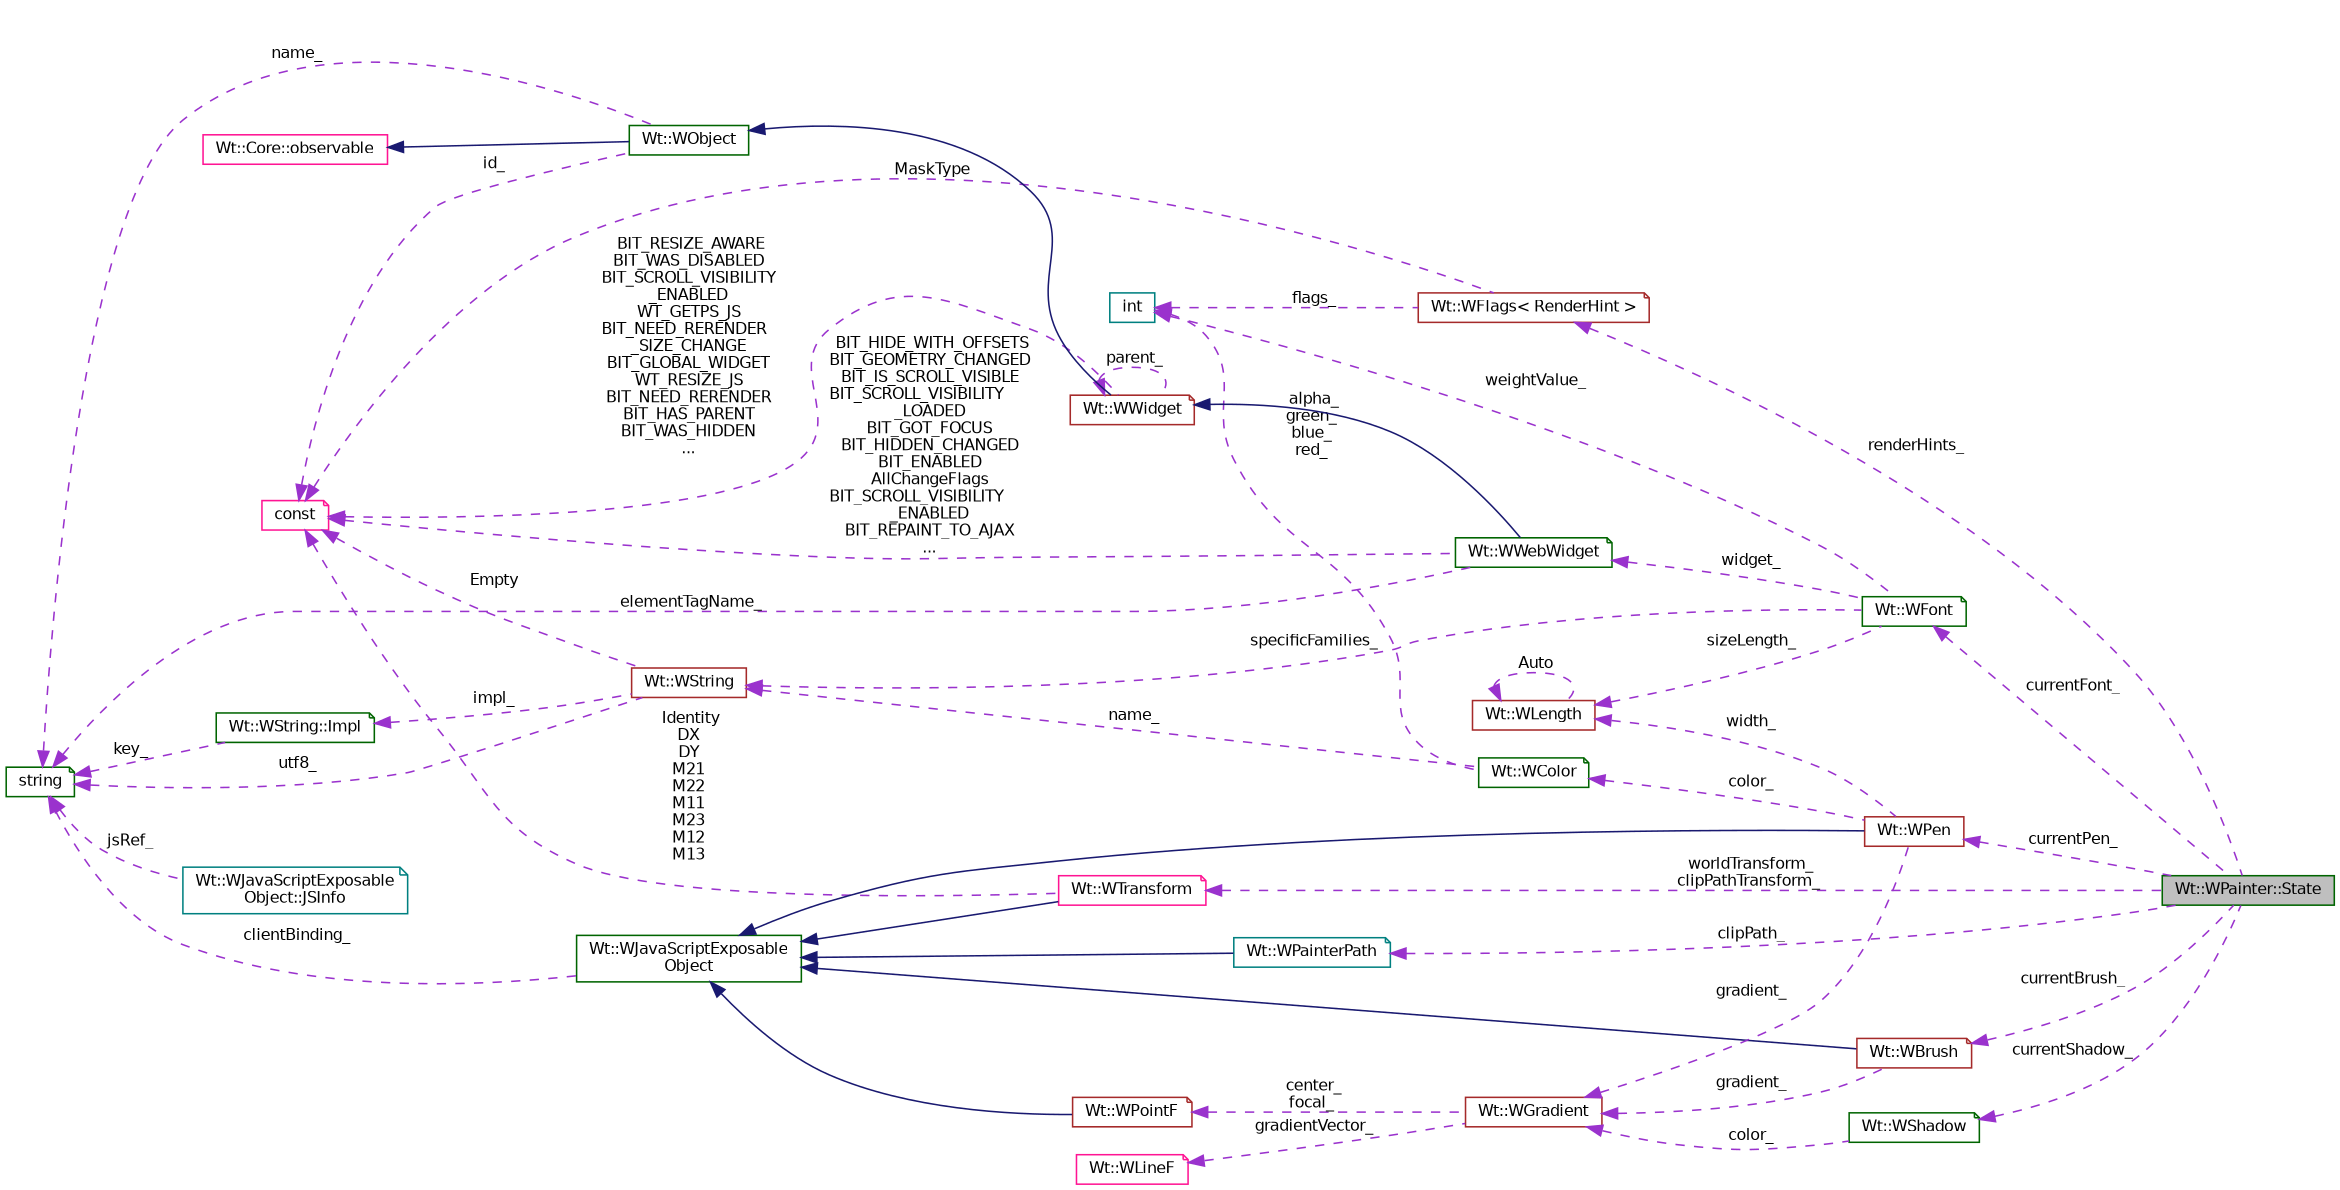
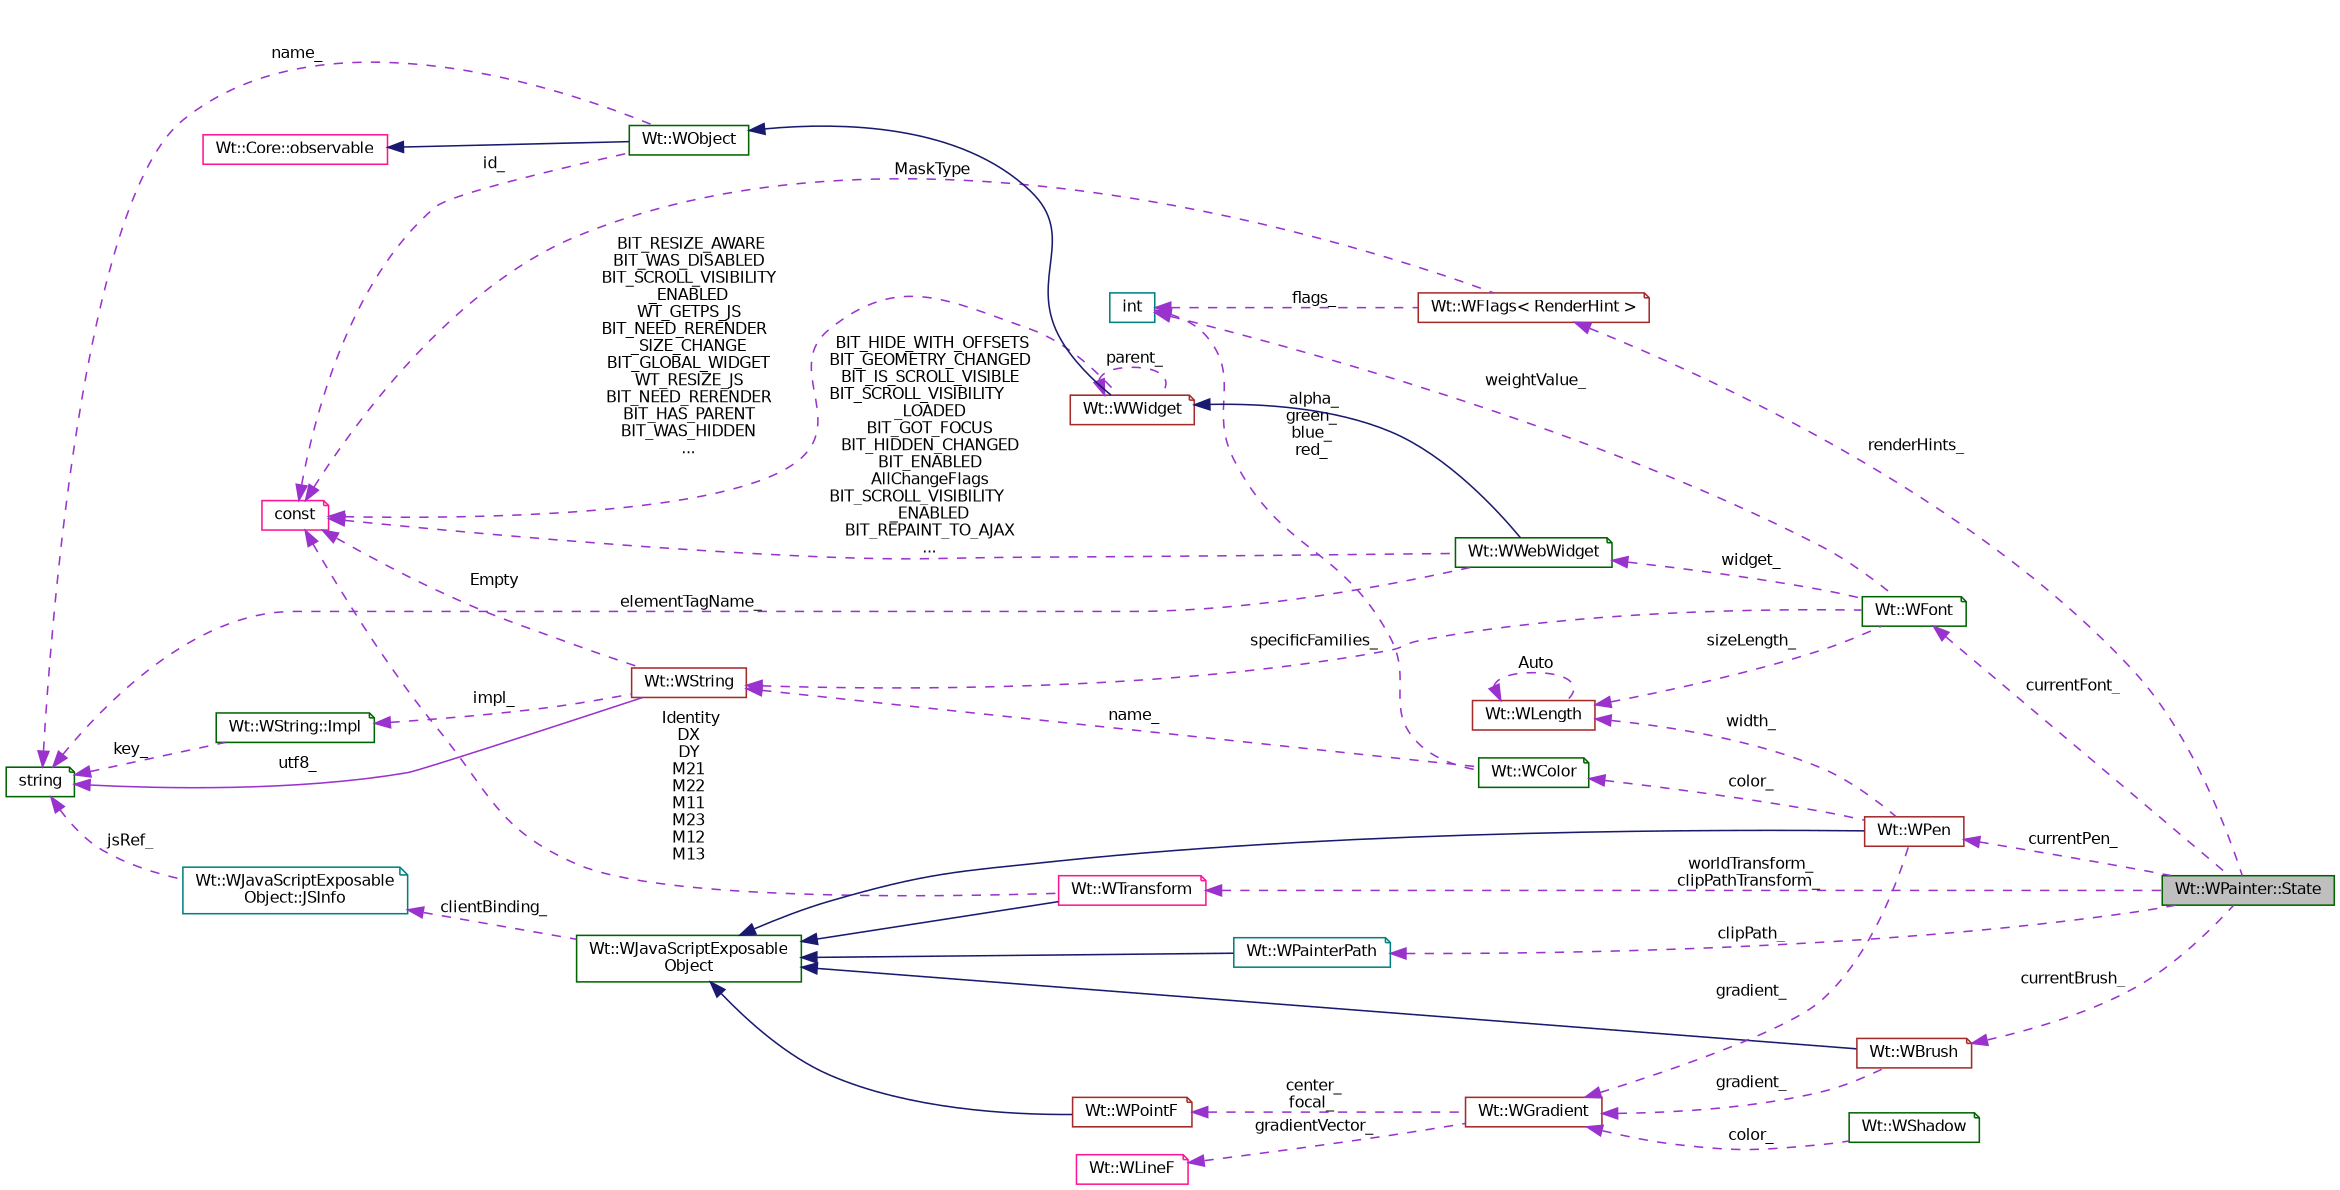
edge "Wt::WString" -> "string": style dashed -> solid
edge "Wt::WJavaScriptExposable Object" -> "string": now "Wt::WJavaScriptExposable Object" -> "Wt::WJavaScriptExposable Object::JSInfo"
edge "Wt::WPainter::State" -> "Wt::WShadow": removed, label "currentShadow_"
